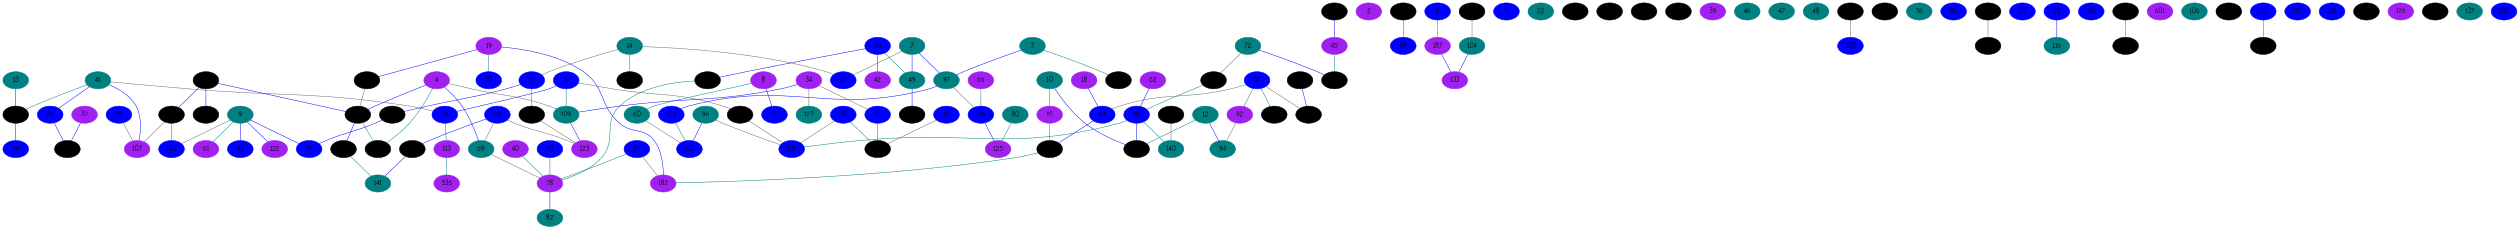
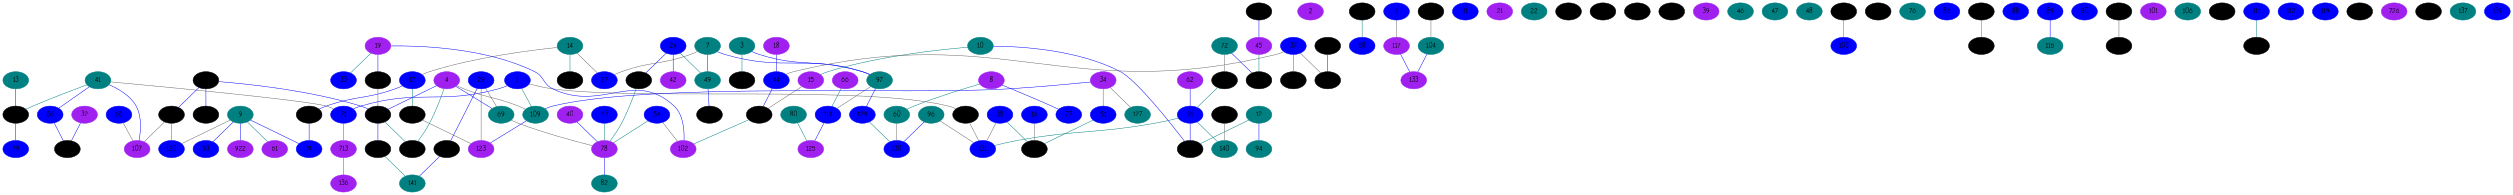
node "21": added
node "601": label "601" -> "101"
node "126": label "126" -> "726"
node "187": label "187" -> "117"
node "92": removed
node "122": label "122" -> "922"
node "113": label "113" -> "713"
edge "40" -- "78": color teal -> blue
node "536": label "536" -> "136"
node "182": label "182" -> "102"
